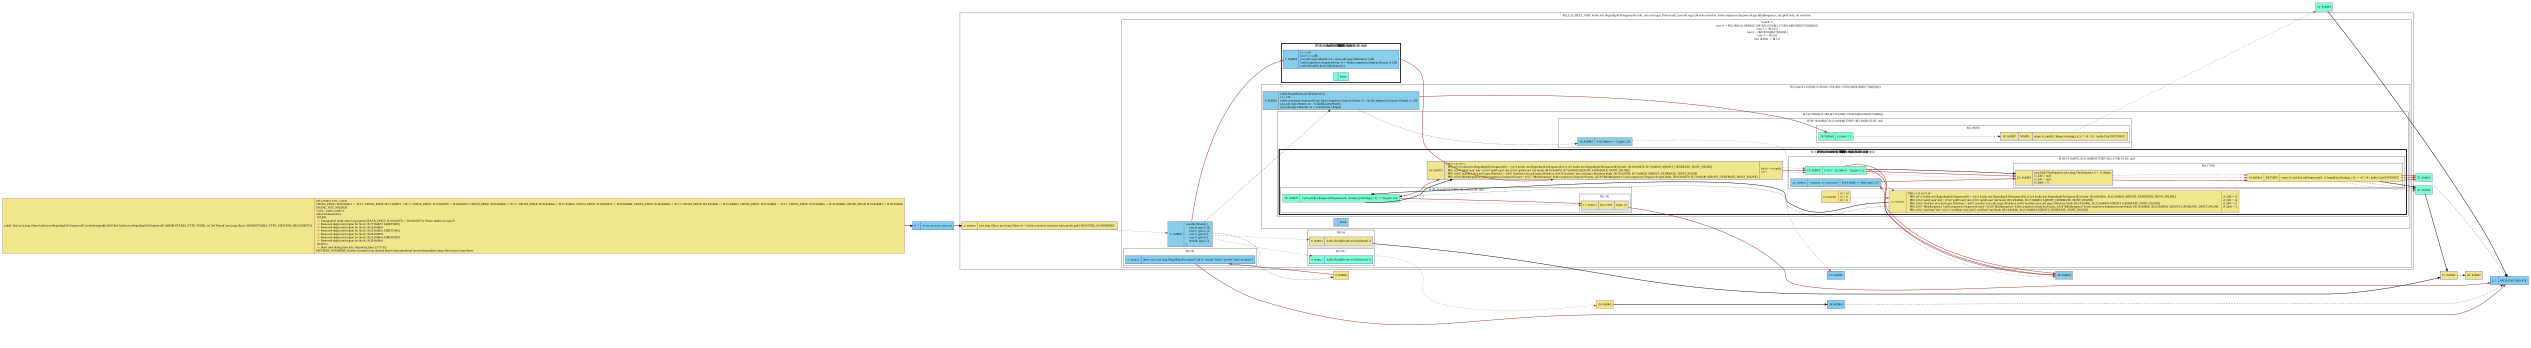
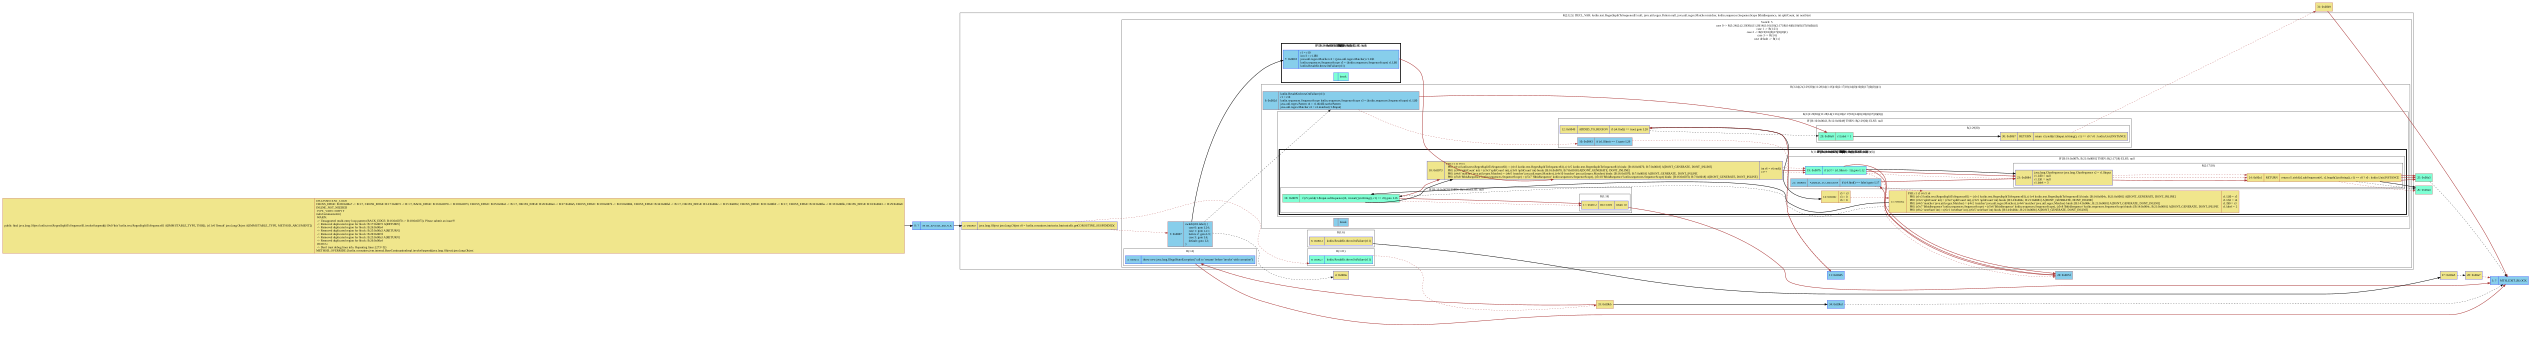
node "31: 0x00b9": fillcolor aquamarine -> khaki
edge "3: 0x0007" -> "7: 0x0018": color brown -> black
node "12: 0x0049": added
edge "29: 0x00a8" -> "30: 0x00b7": style dashed -> bold
node "30: 0x00b7": text "WARN" -> "RETURN"
edge "31: 0x00b9" -> "1: ?": color black -> brown
edge "9: 0x002d" -> "10: 0x0043": color black -> brown
node "19: 0x007b": color brown -> blue
edge "19: 0x007b" -> "15: 0x0052": now "21: 0x0081" -> "15: 0x0052"
node "26: 0x00a4": color blue -> brown
edge "26: 0x00a4" -> "27: 0x00a5": removed
node "3: 0x0007": text "case 2: goto L9;" -> "before 2: goto L9;"
edge "3: 0x0007" -> "6: 0x0012": removed
edge "3: 0x0007" -> "8: 0x0027": now "2: 0x0000" -> "8: 0x0027"
edge "4: 0x000a" -> "5: 0x0011": now "33: 0x00bb" -> "5: 0x0011"
node "4: 0x000a": color brown -> blue
edge "28: 0x00a7" -> "1: ?": added
